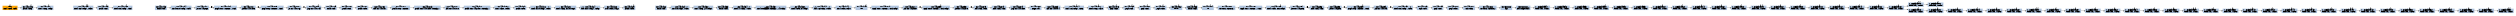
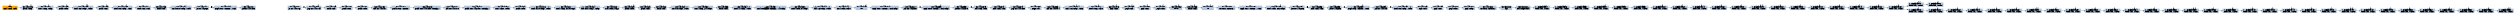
node "0x744b17a9 pushl %ebx": added
node "0x744b17b1 testl %esi, %esi": added
node "0x744b1805 cmpl $0x2<UINT8>, %esi": removed
node "0x744b1b2b pushl %esi": added
node "0x744b1801 esi %ebp": label "0x744b1801 esi %ebp" -> "0x744b1801 popl %ebp"
